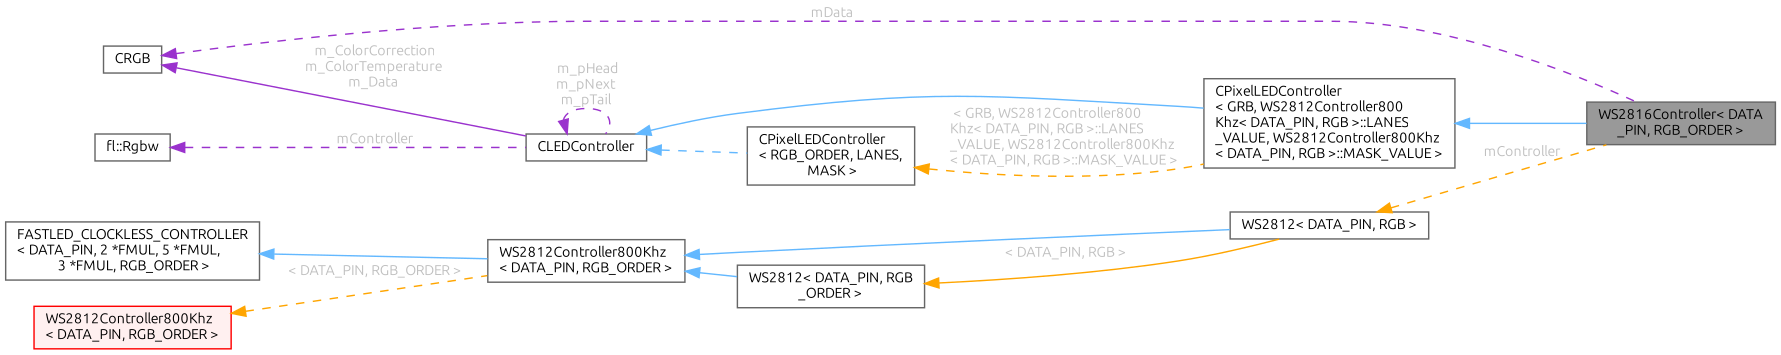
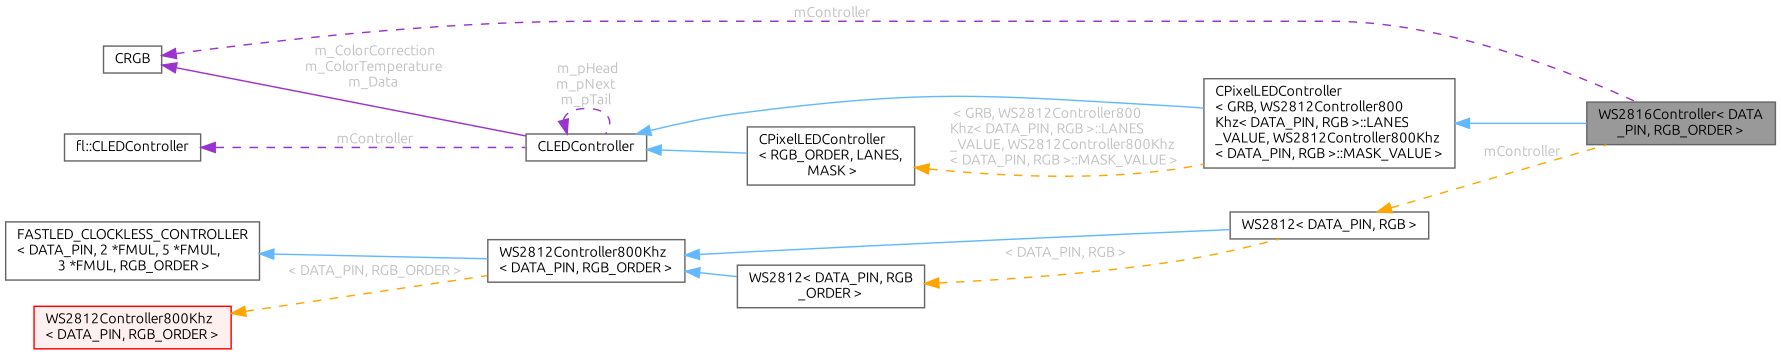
edge "WS2816Controller< DATA _PIN, RGB_ORDER >" -> "CRGB": label " mData" -> " mController"
node "fl::Rgbw": label "fl::Rgbw" -> "fl::CLEDController"
edge "CPixelLEDController < RGB_ORDER, LANES, MASK >" -> "CLEDController": style dashed -> solid
edge "WS2812< DATA_PIN, RGB >" -> "WS2812< DATA_PIN, RGB _ORDER >": style solid -> dashed
